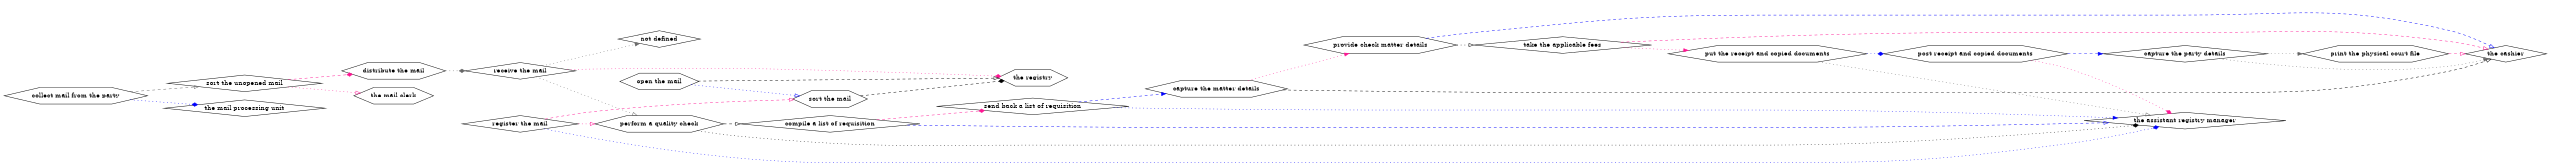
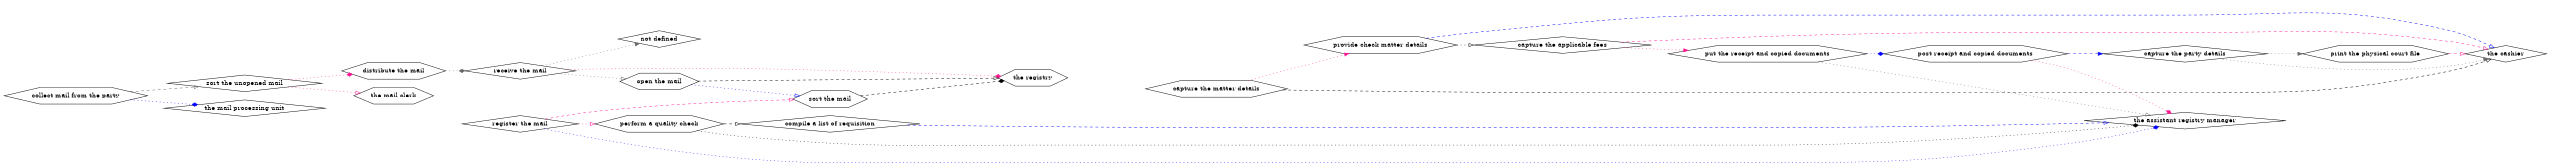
node "take the applicable fees": label "take the applicable fees" -> "capture the applicable fees"
edge "sort the unopened mail" -> "distribute the mail": style dashed -> dotted
edge "receive the mail" -> "perform a quality check": now "receive the mail" -> "open the mail"
node "send back a list of requisition": removed
